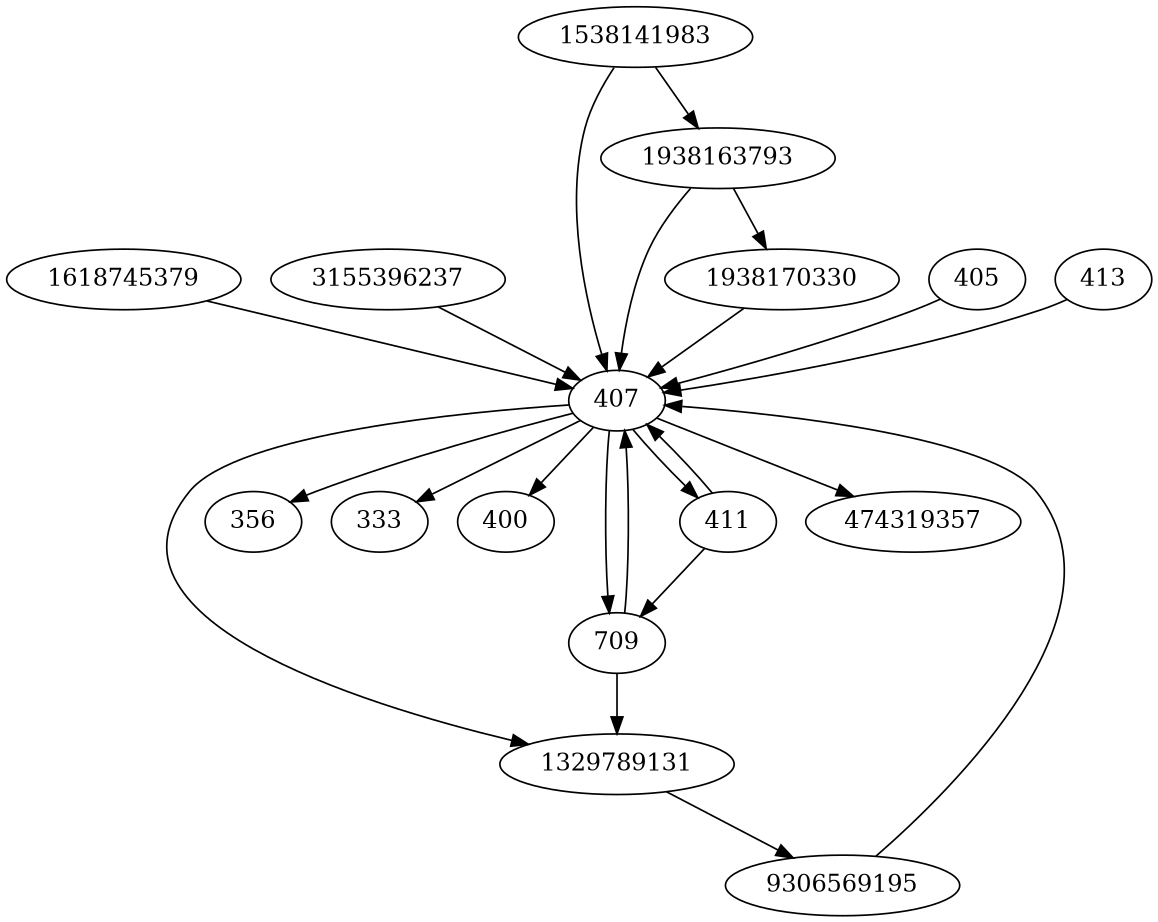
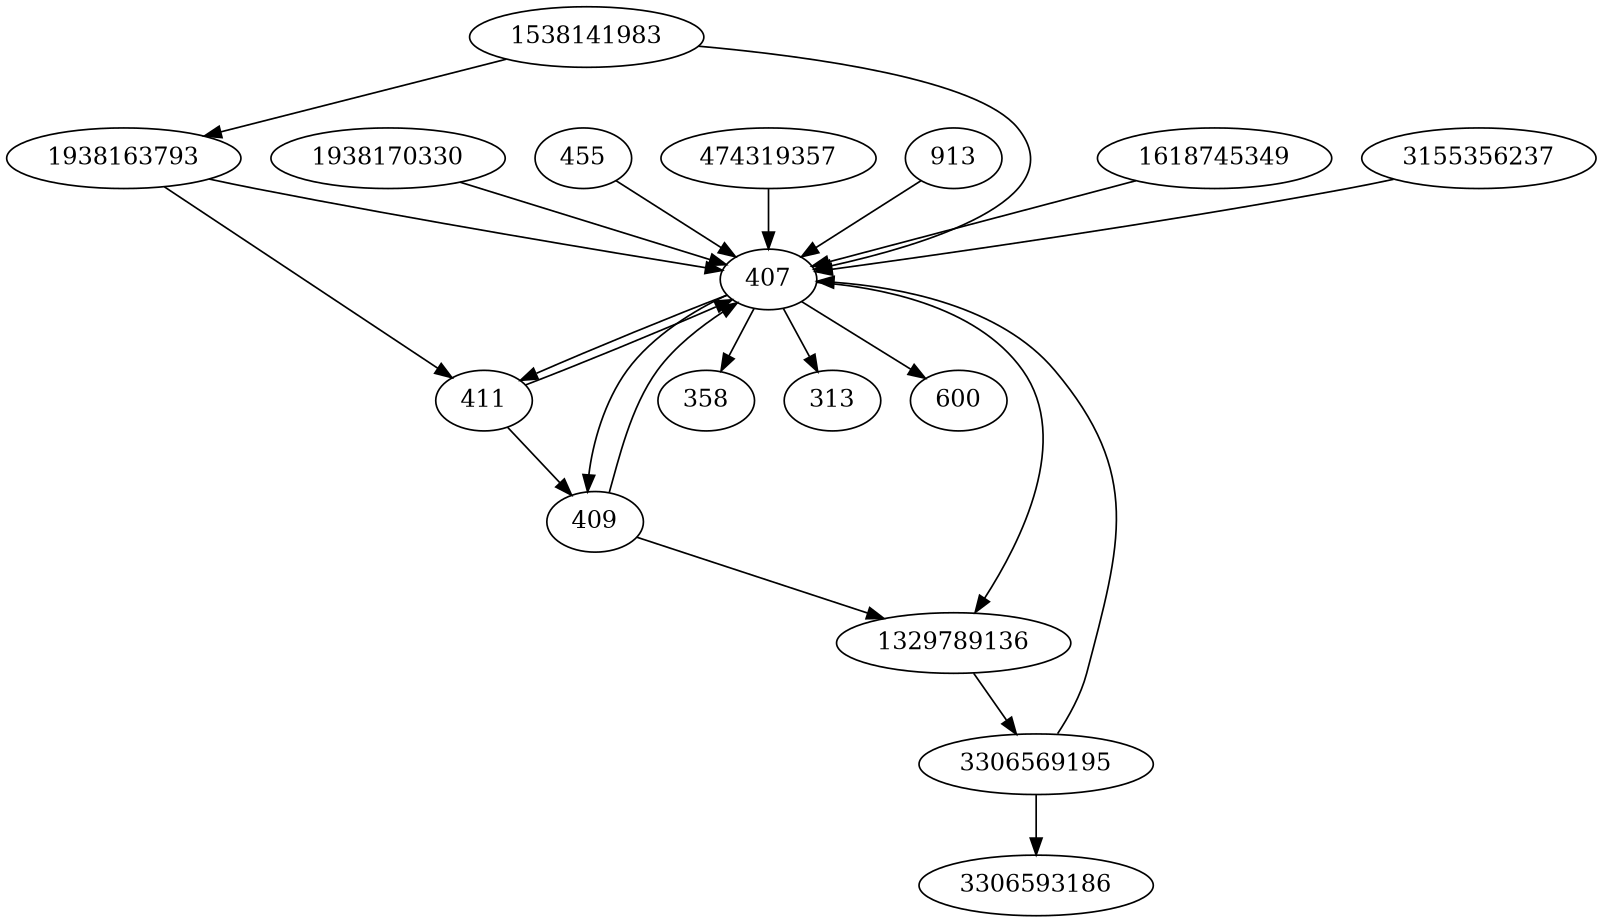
edge "1938163793" -> "1938170330": now "1938163793" -> "411"
node "1618745379": label "1618745379" -> "1618745349"
node "3155396237": label "3155396237" -> "3155356237"
node "405": label "405" -> "455"
node "413": label "413" -> "913"
edge "407" -> "474319357": reversed
node "356": label "356" -> "358"
node "333": label "333" -> "313"
node "400": label "400" -> "600"
node "709": label "709" -> "409"
node "1329789131": label "1329789131" -> "1329789136"
node "9306569195": label "9306569195" -> "3306569195"
node "3306593186": added
